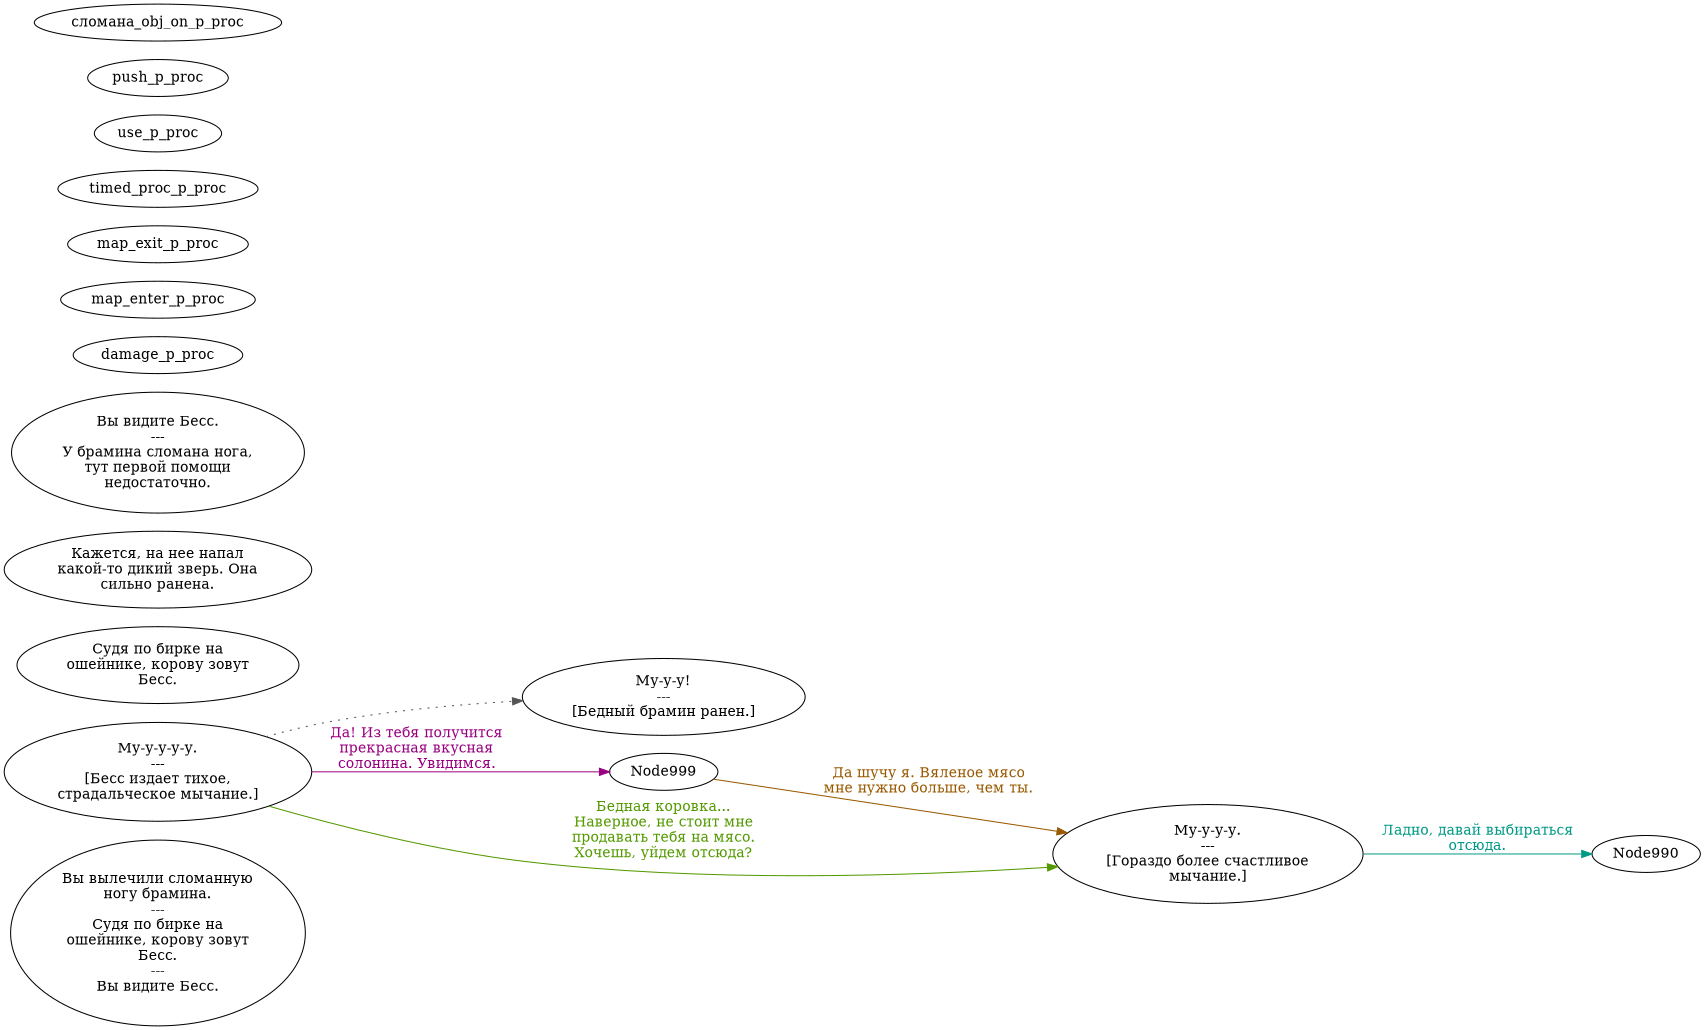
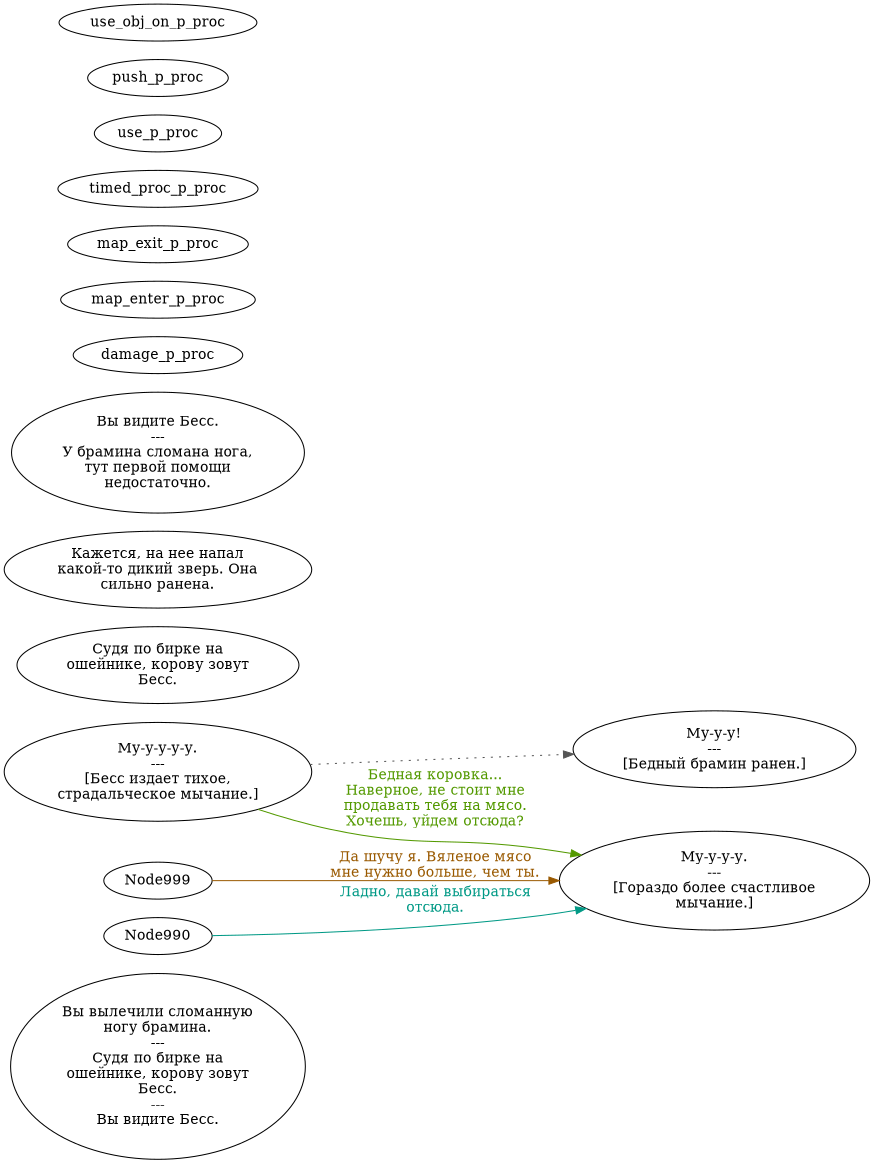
node "сломана_obj_on_p_proc": label "сломана_obj_on_p_proc" -> "use_obj_on_p_proc"
edge "Му-у-у-у-у. --- [Бесс издает тихое, страдальческое мычание.]" -> "Node999": removed, label "Да! Из тебя получится прекрасная вкусная солонина. Увидимся."
edge "Му-у-у-у. --- [Гораздо более счастливое мычание.]" -> "Node990": reversed
